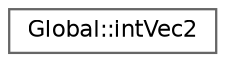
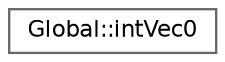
node "Global::intVec2": label "Global::intVec2" -> "Global::intVec0"
